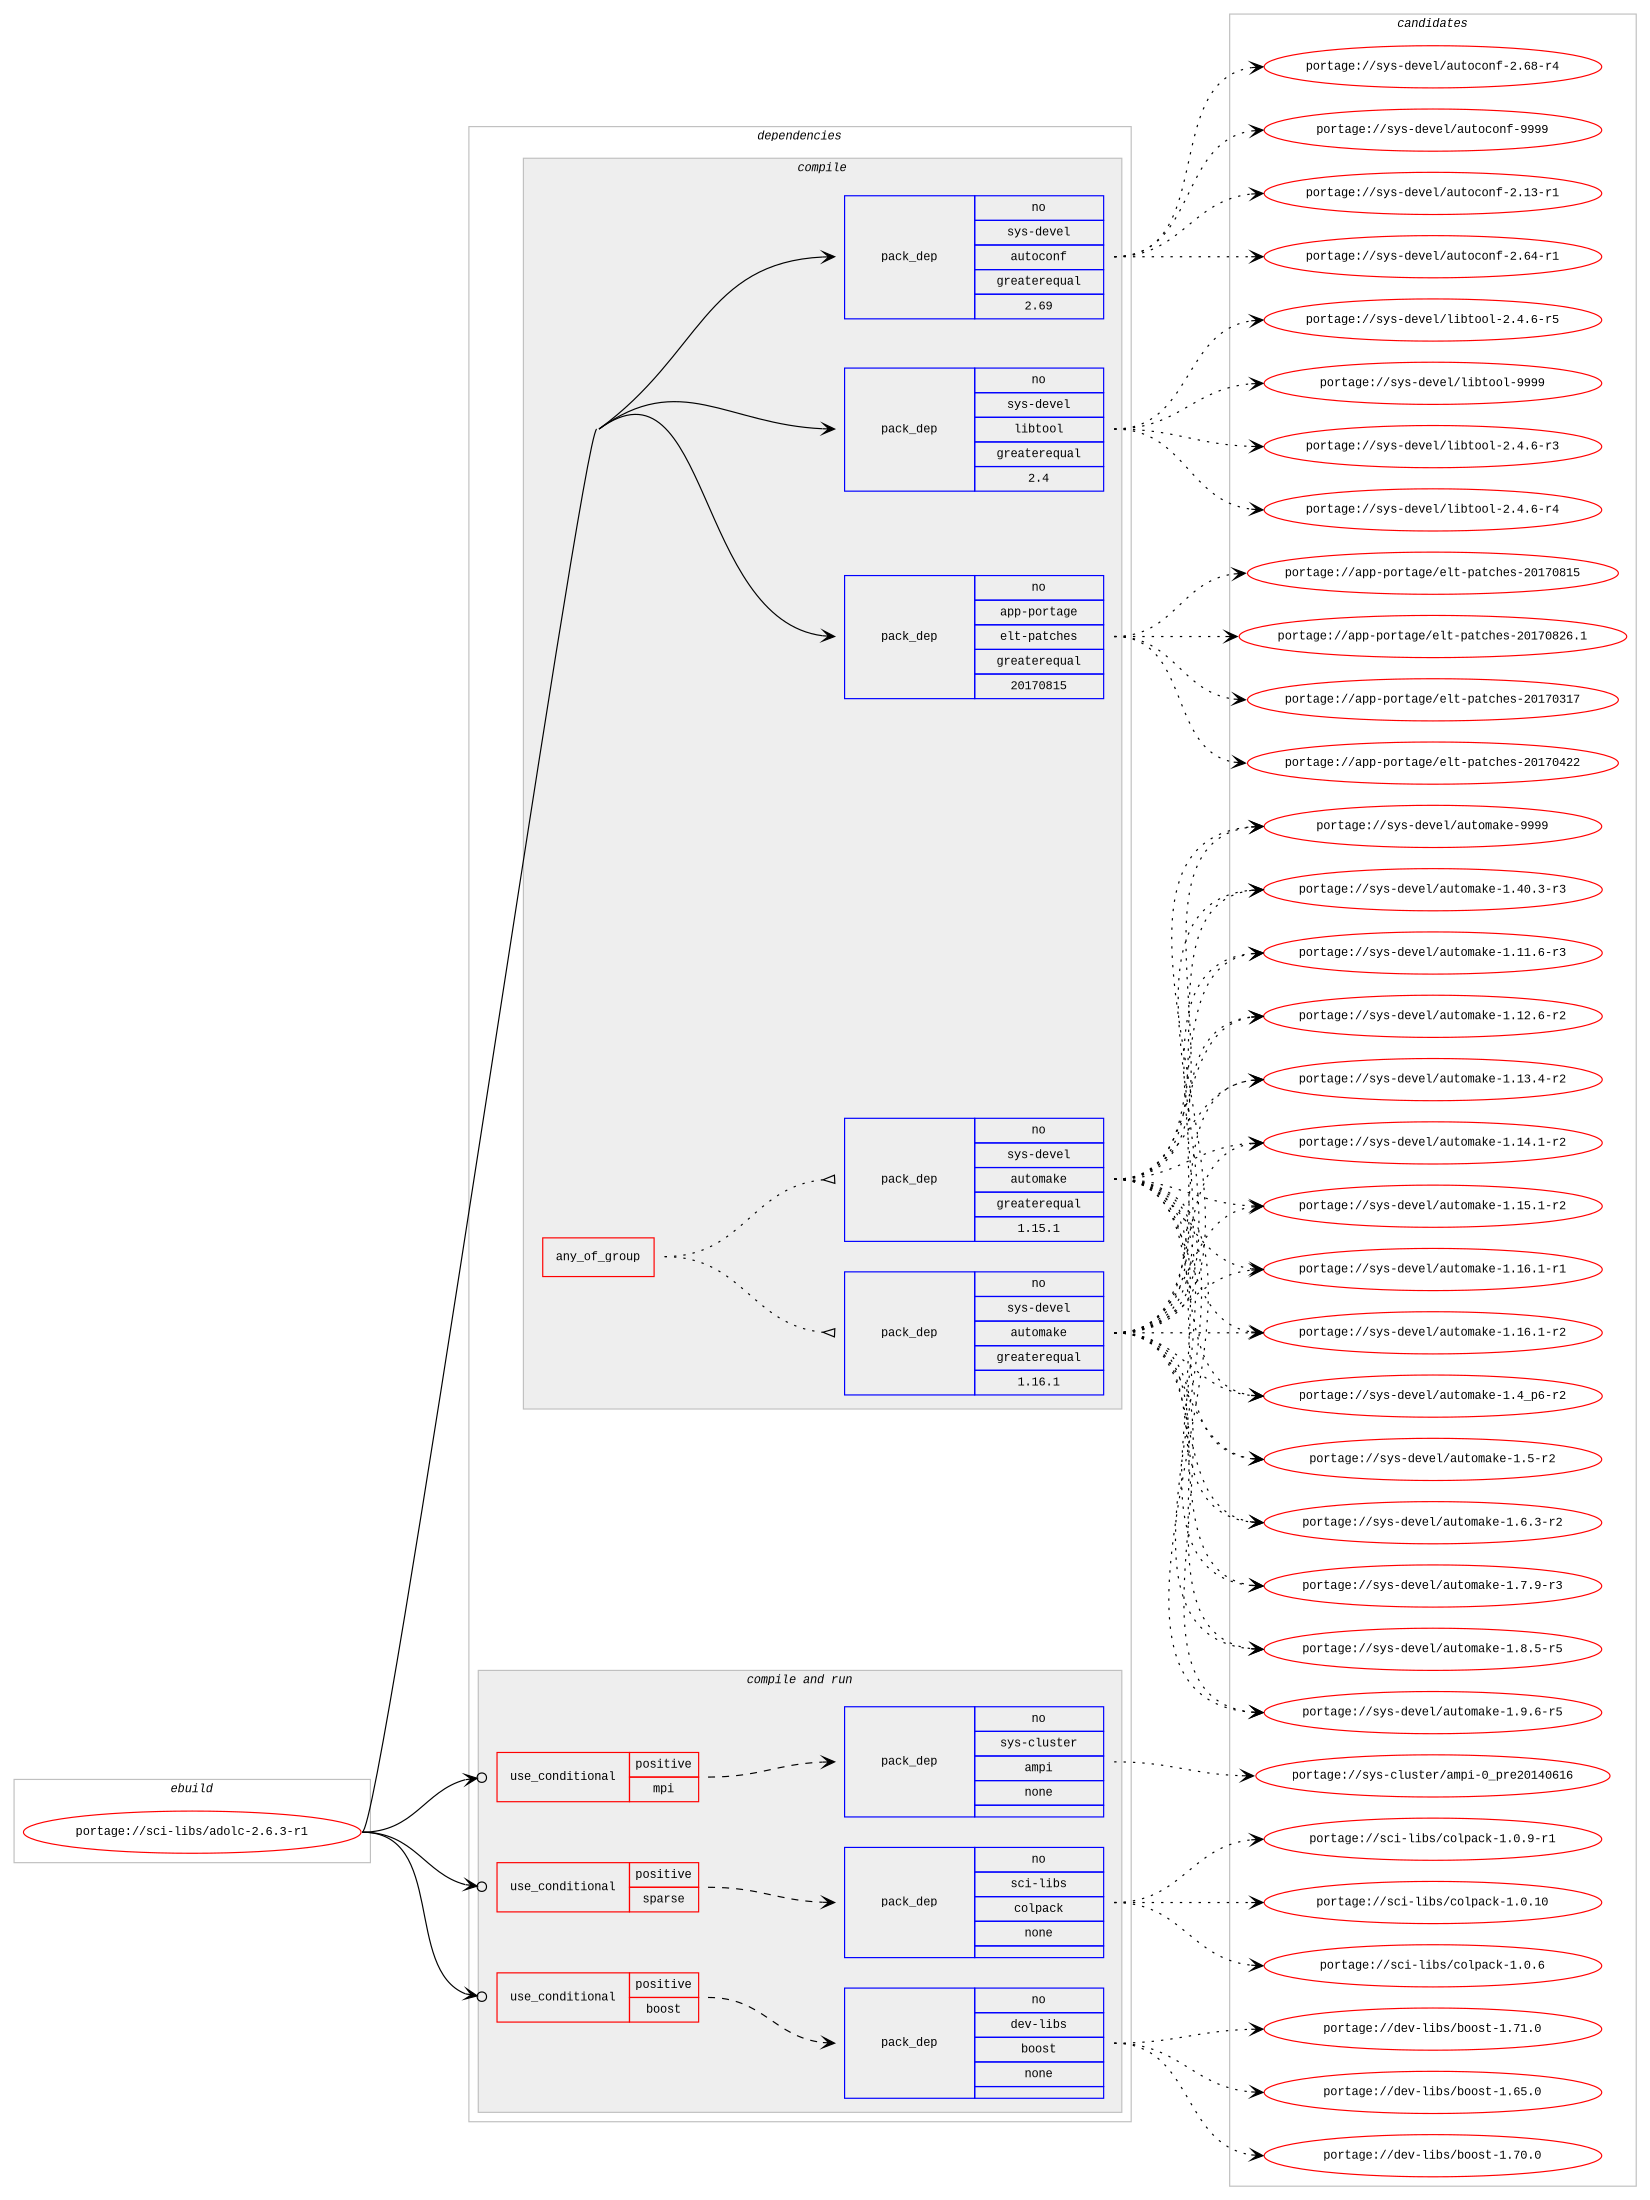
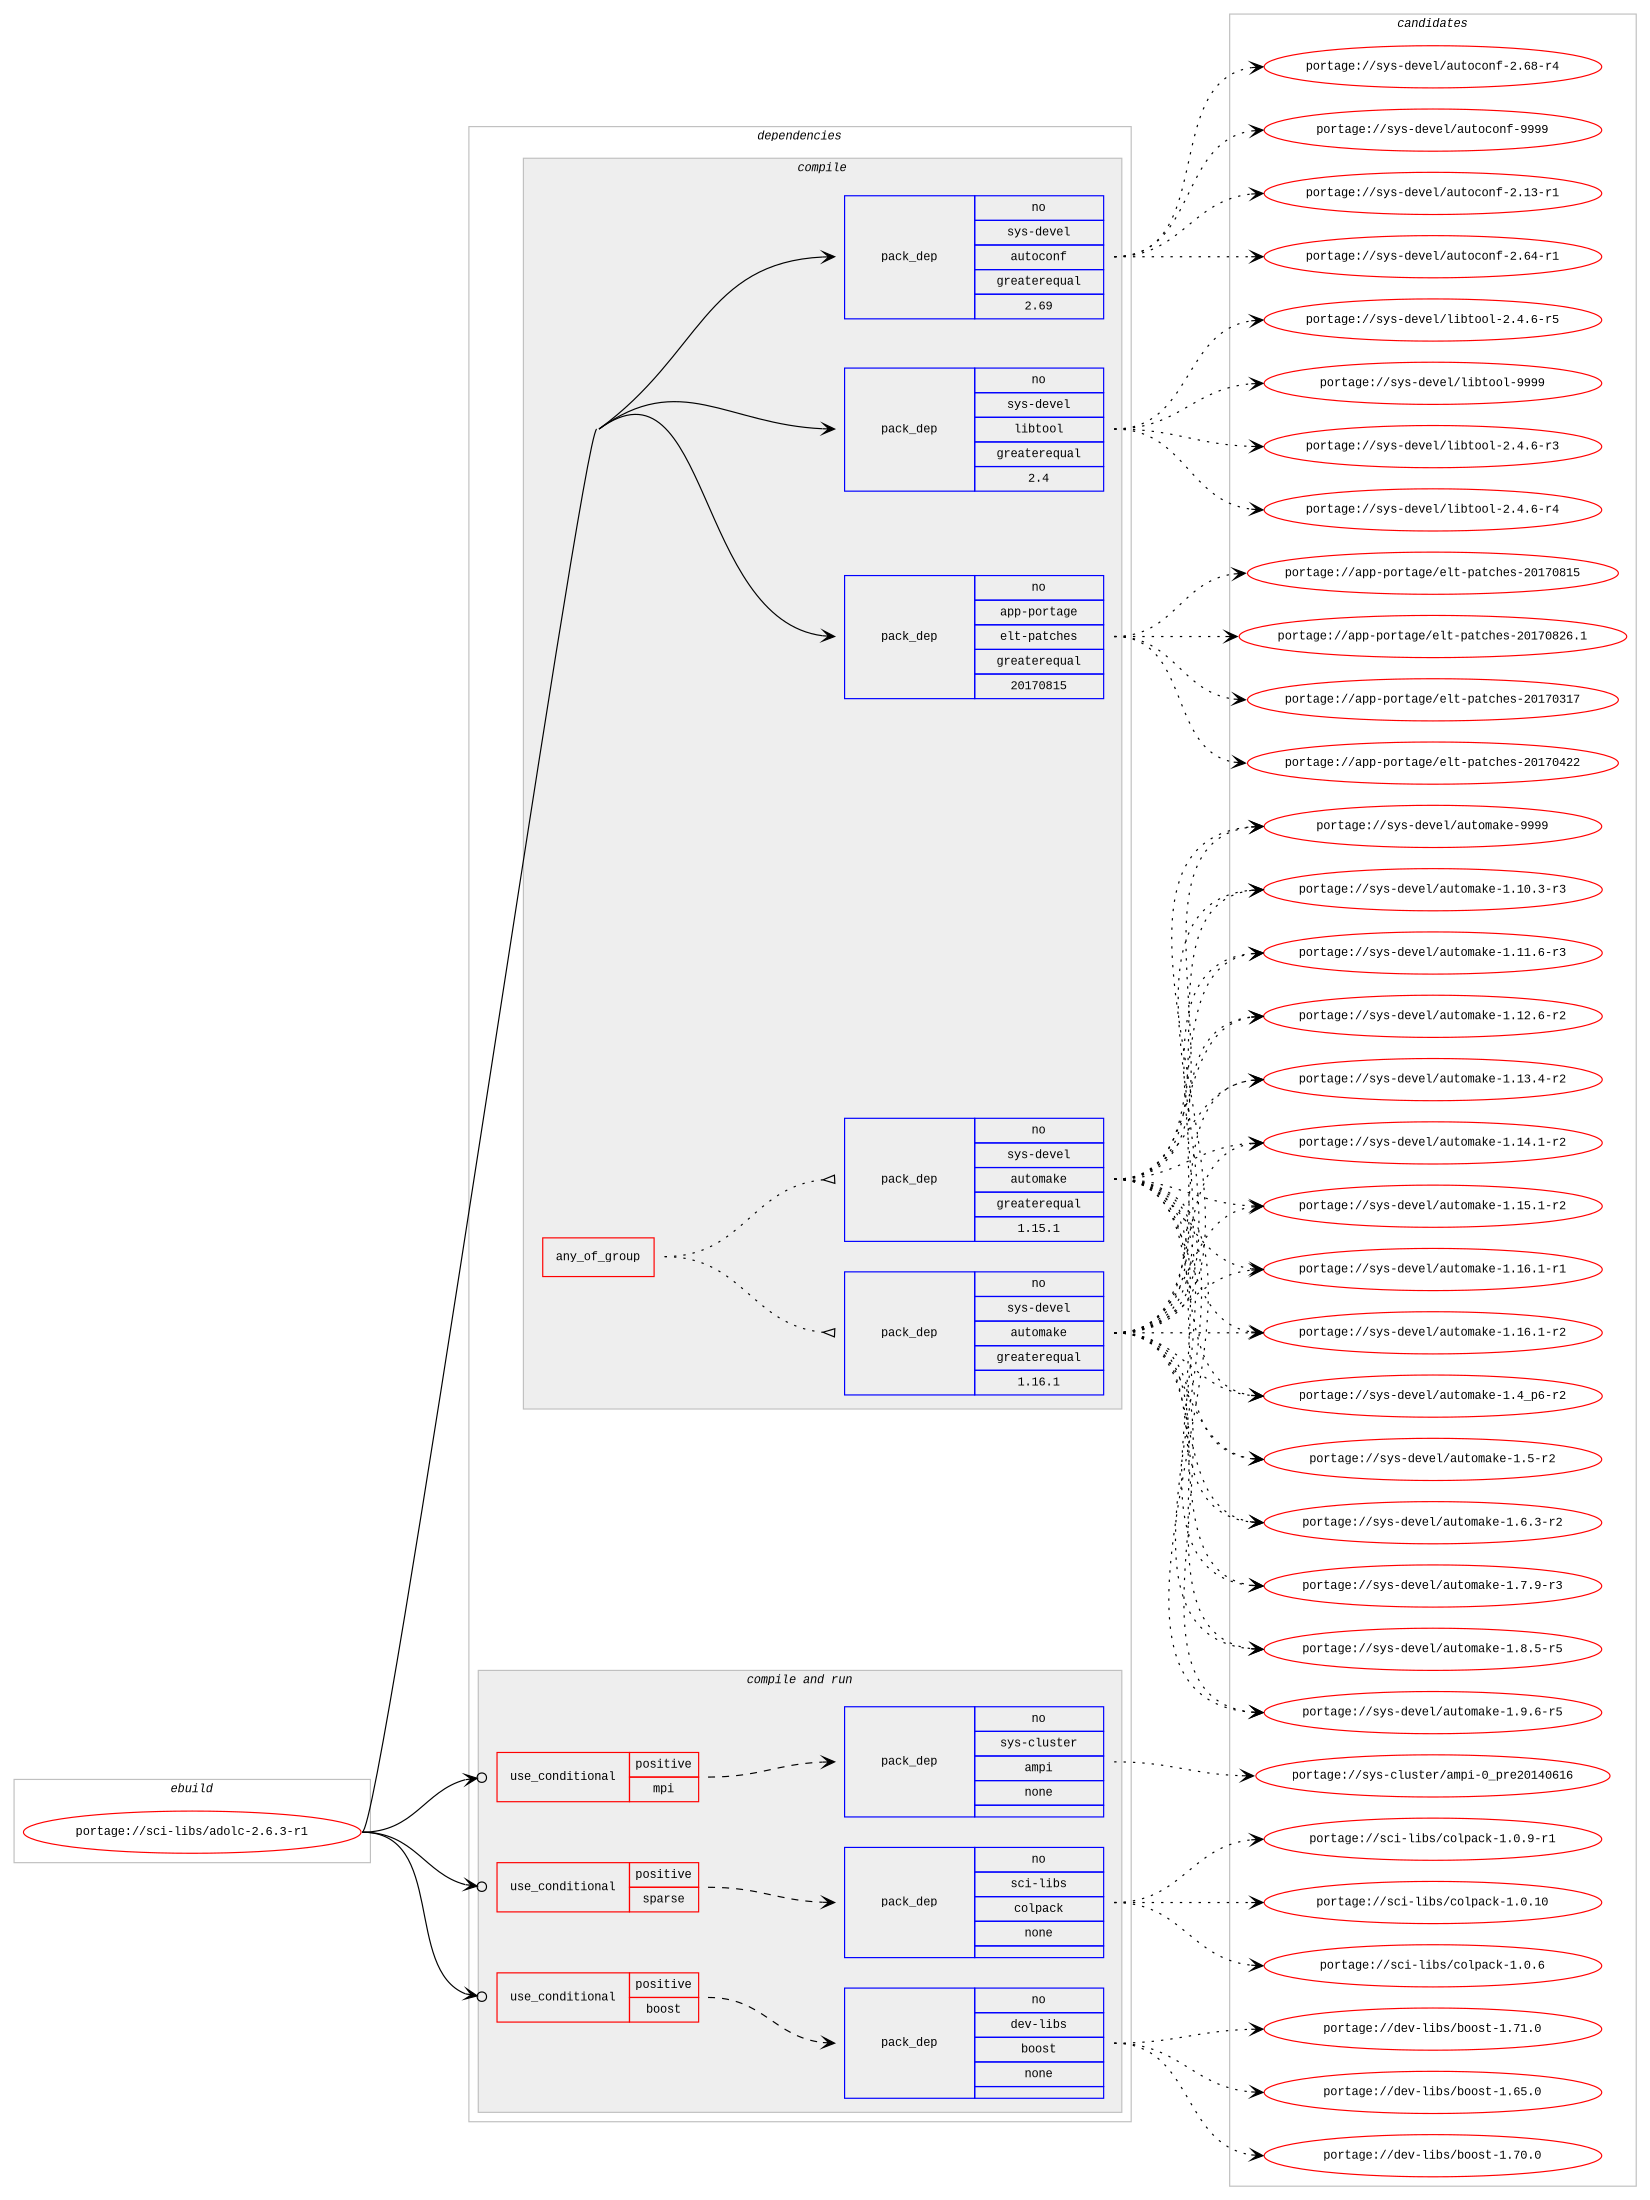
node "portage://sys-devel/automake-1.40.3-r3": label "portage://sys-devel/automake-1.40.3-r3" -> "portage://sys-devel/automake-1.10.3-r3"
